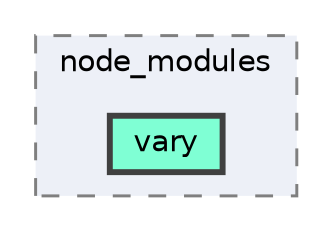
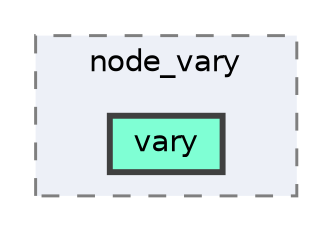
cluster "node_modules": label "node_modules" -> "node_vary"
